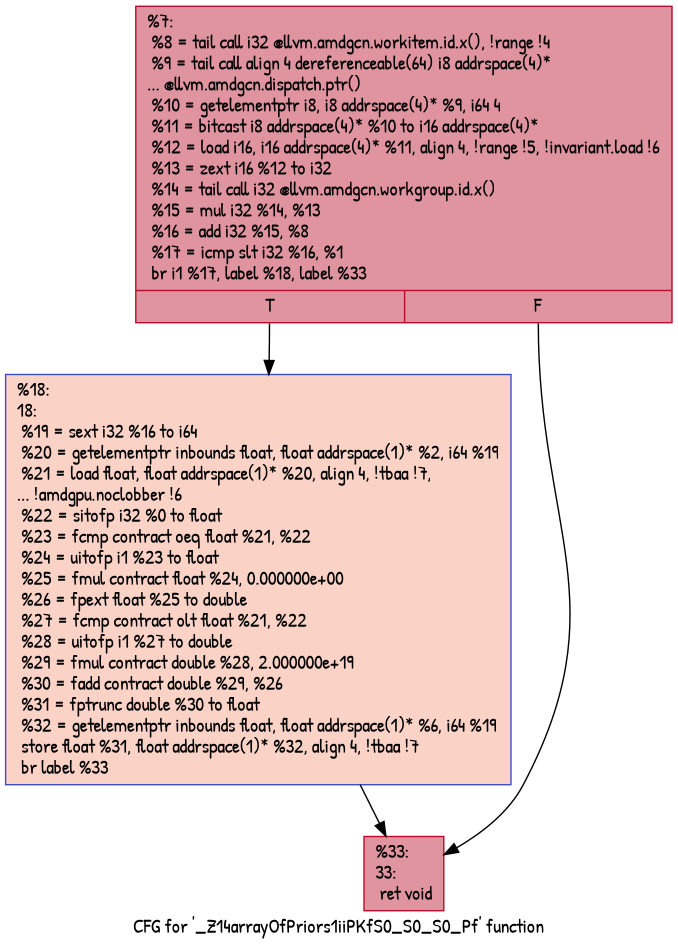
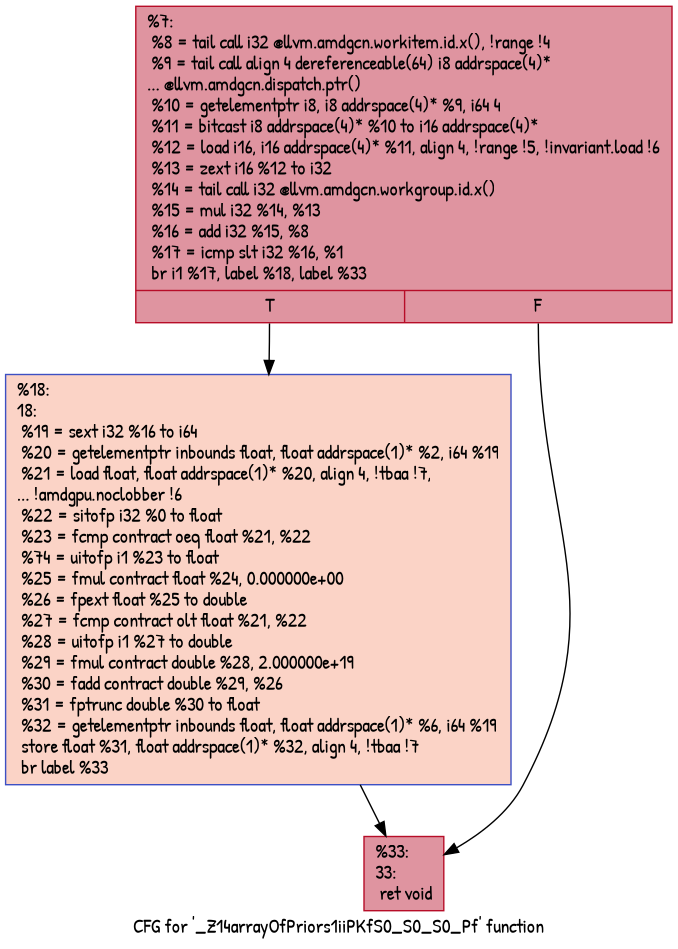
node "%18:": text "%24 = uitofp i1 %23 to float" -> "%74 = uitofp i1 %23 to float"
